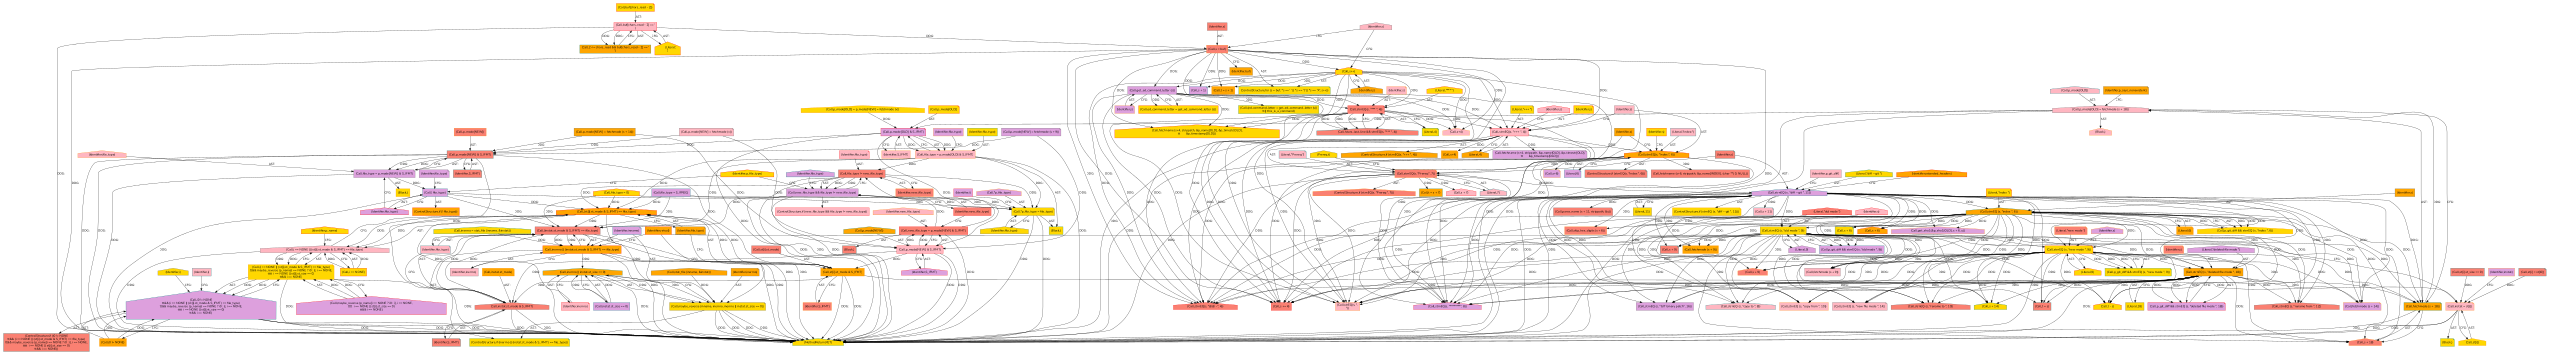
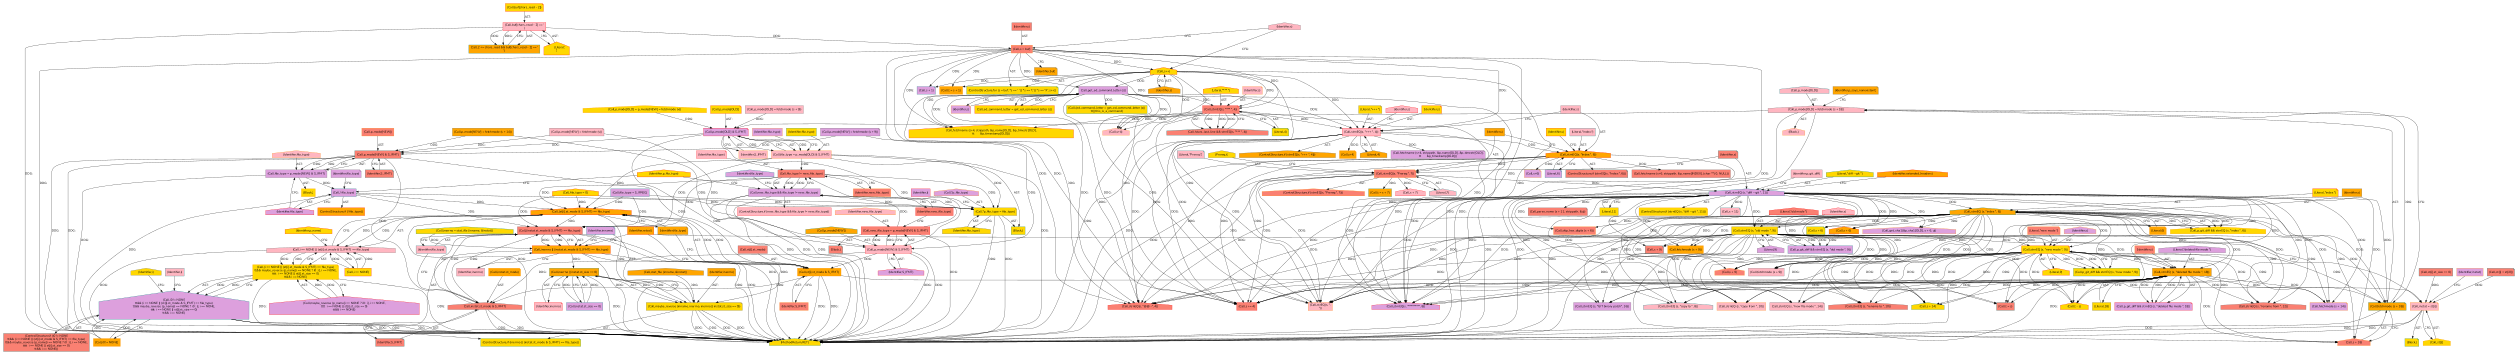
node "(Call,p_mode[OLD] = fetchmode (s + 9))": added
node "(Call,inerrno || instat.st_size == 0)": shape house -> box
